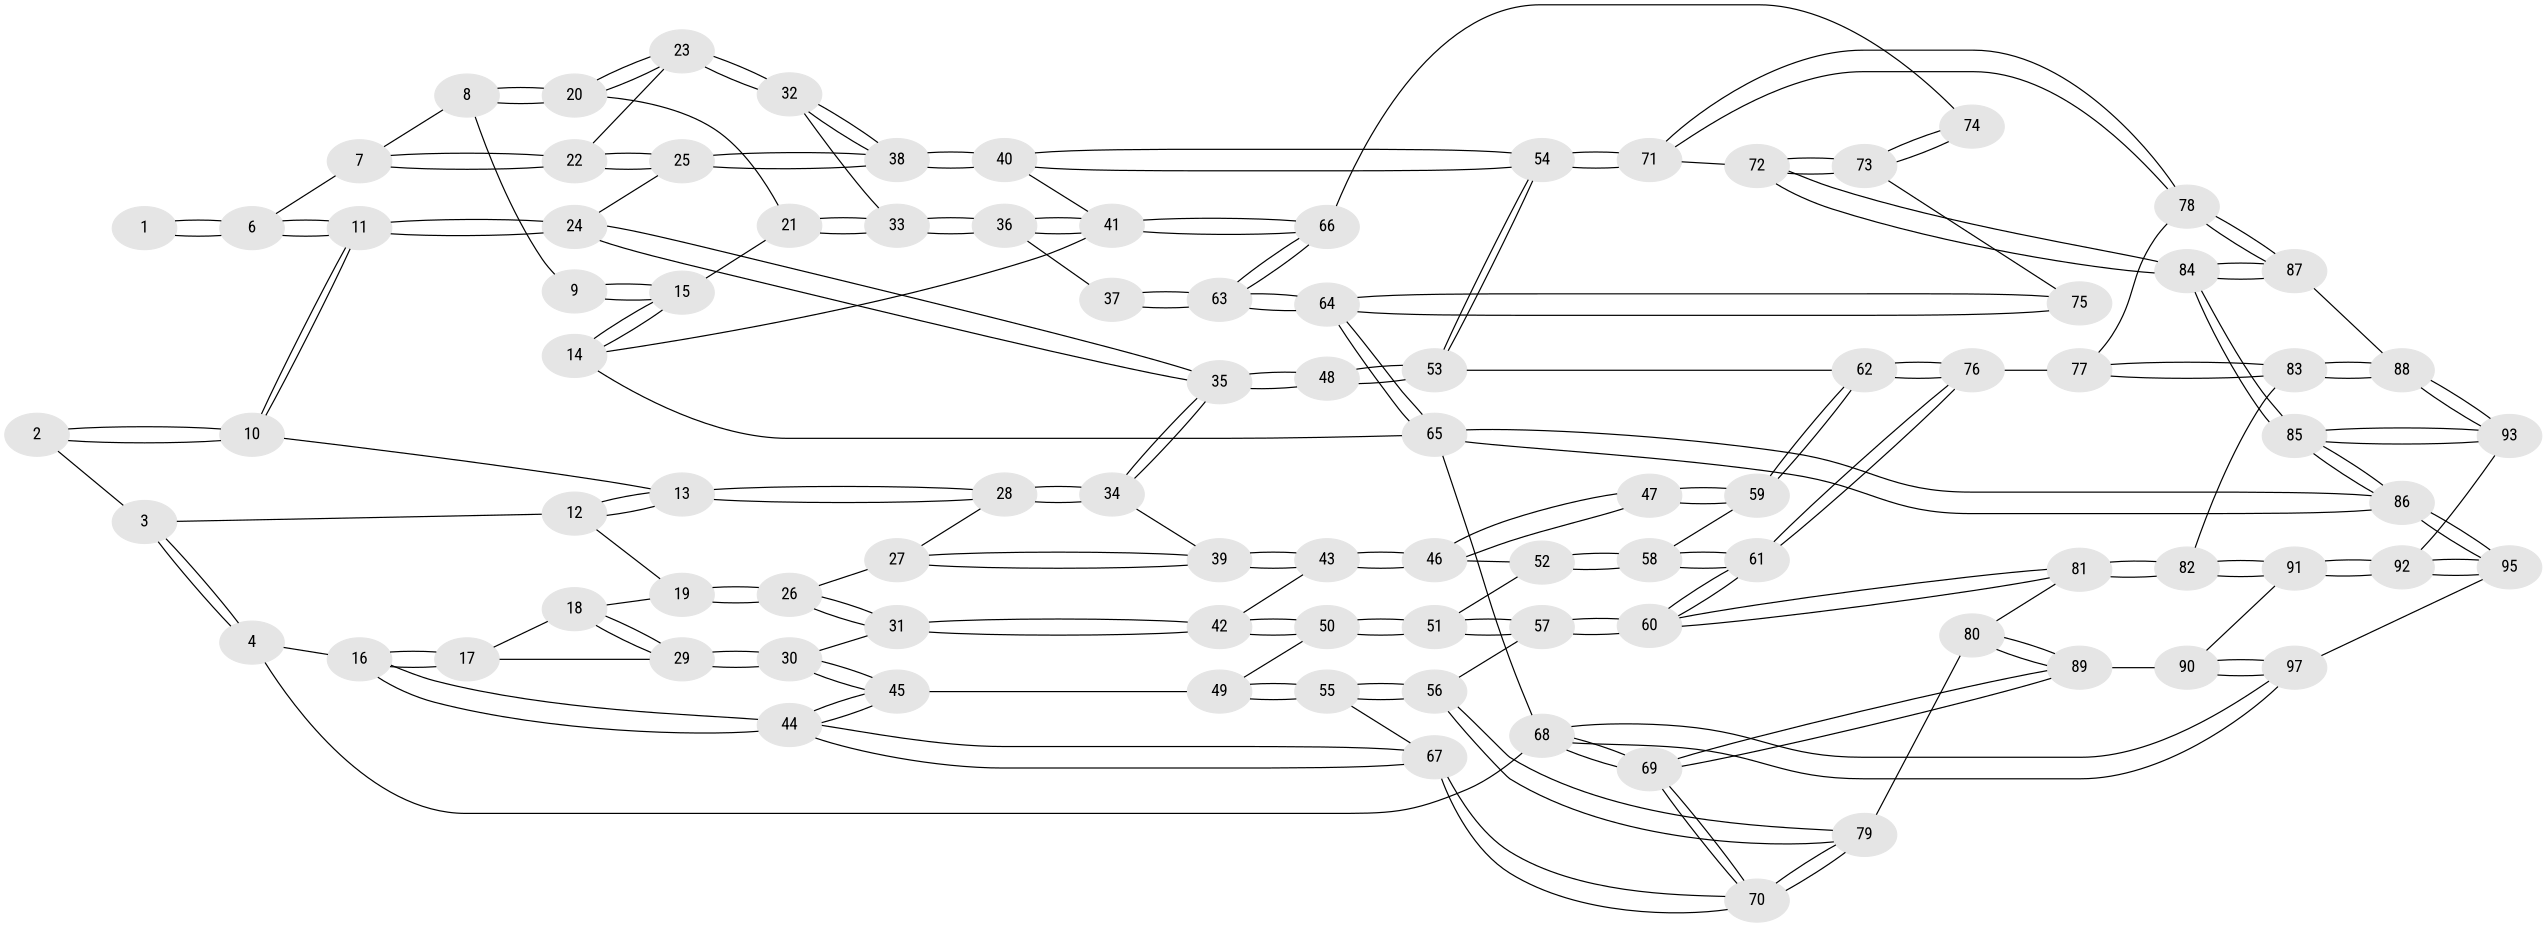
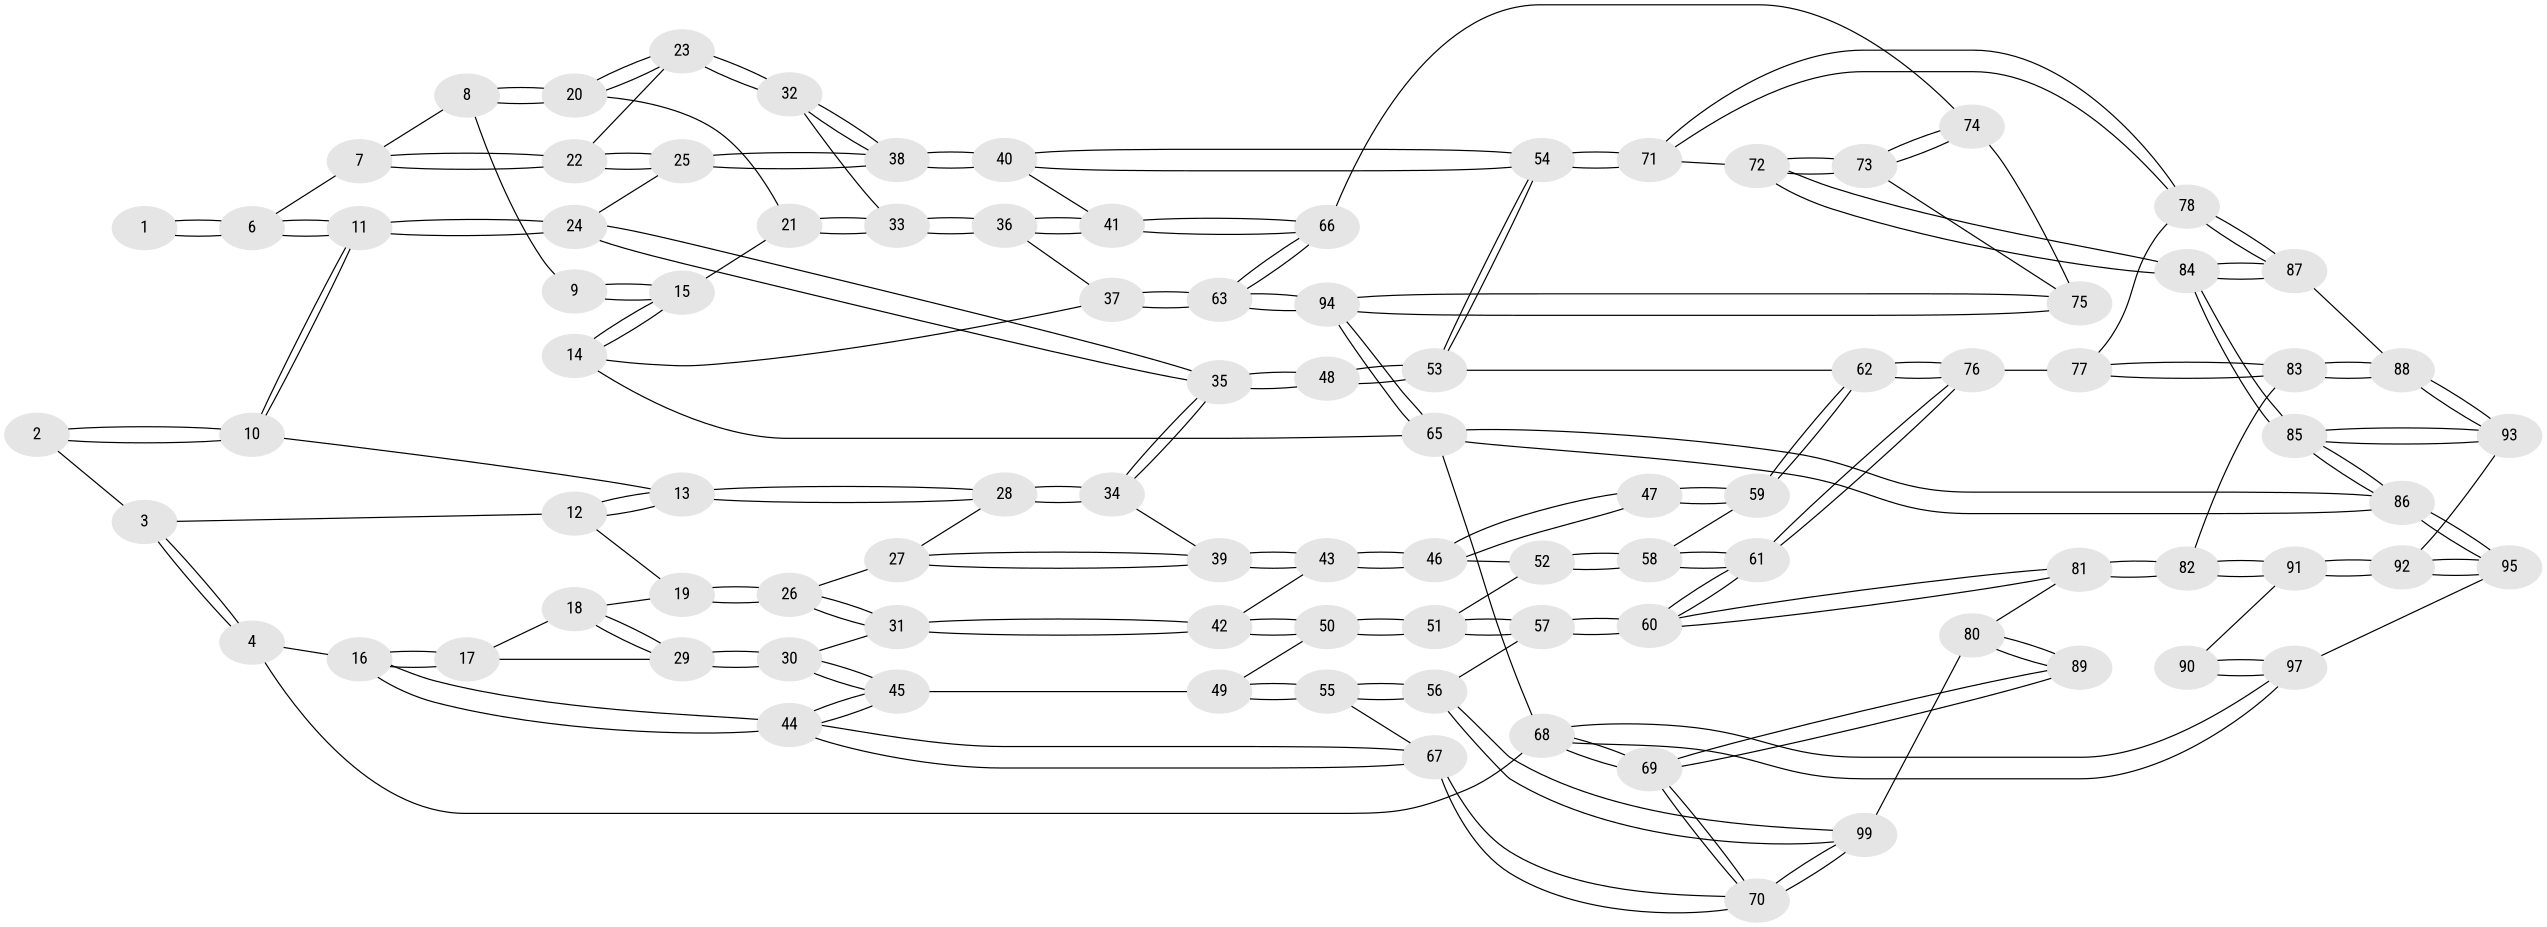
edge "74" -- "75": added
node "64": label "64" -> "94"
edge "41" -- "14": now "37" -- "14"
edge "89" -- "90": removed
node "79": label "79" -> "99"
